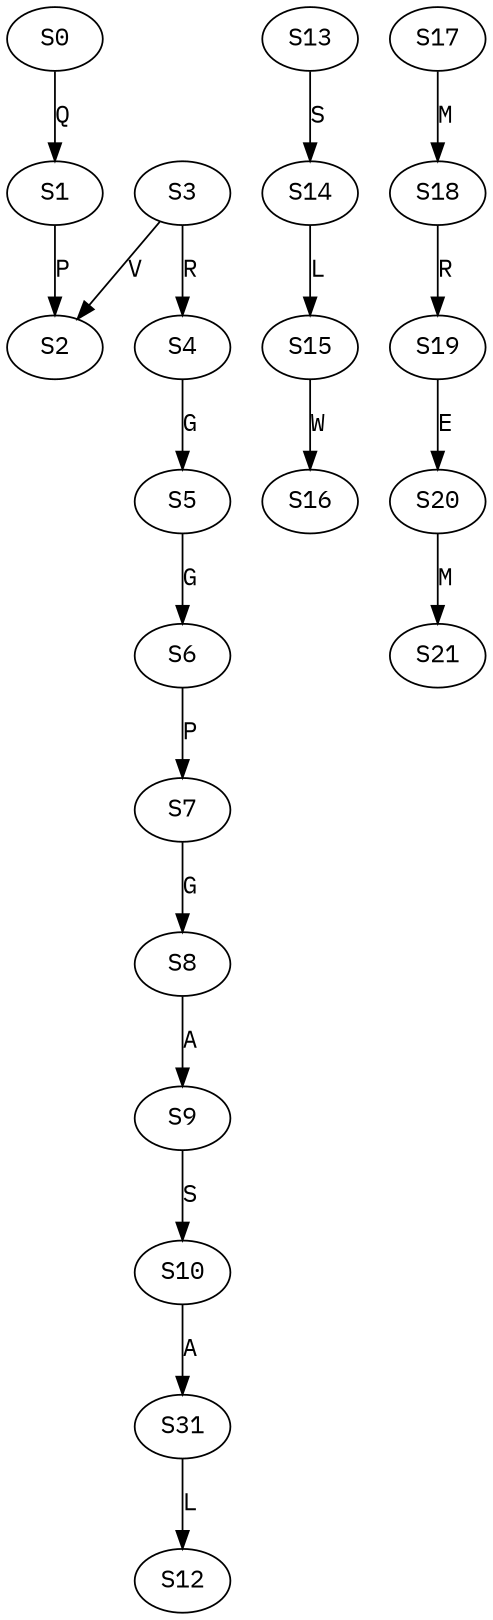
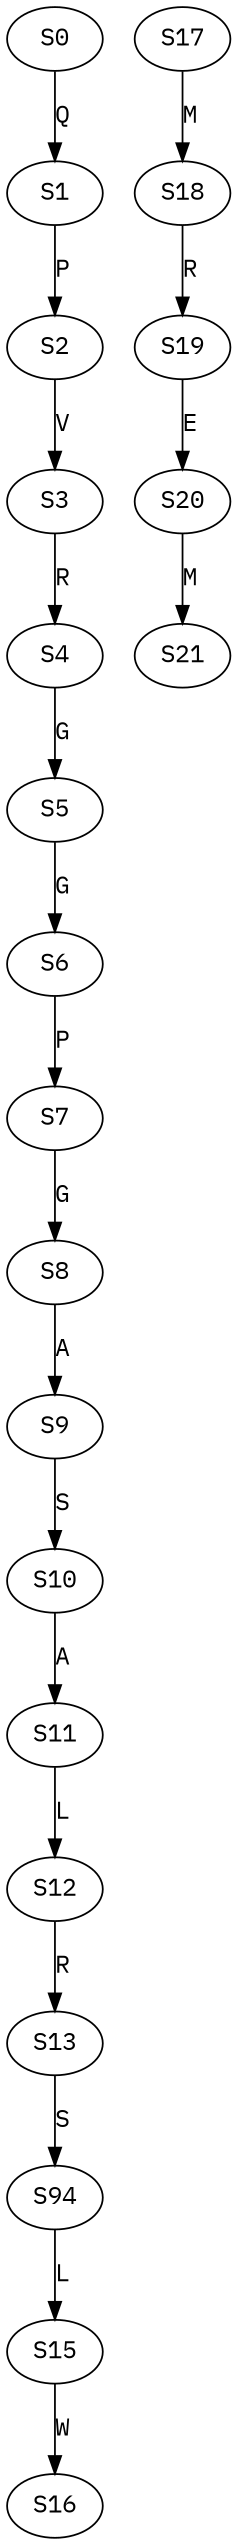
node "S14": label "S14" -> "S94"
edge "S3" -> "S2": reversed
node "S31": label "S31" -> "S11"
edge "S12" -> "S13": added, label "R"
